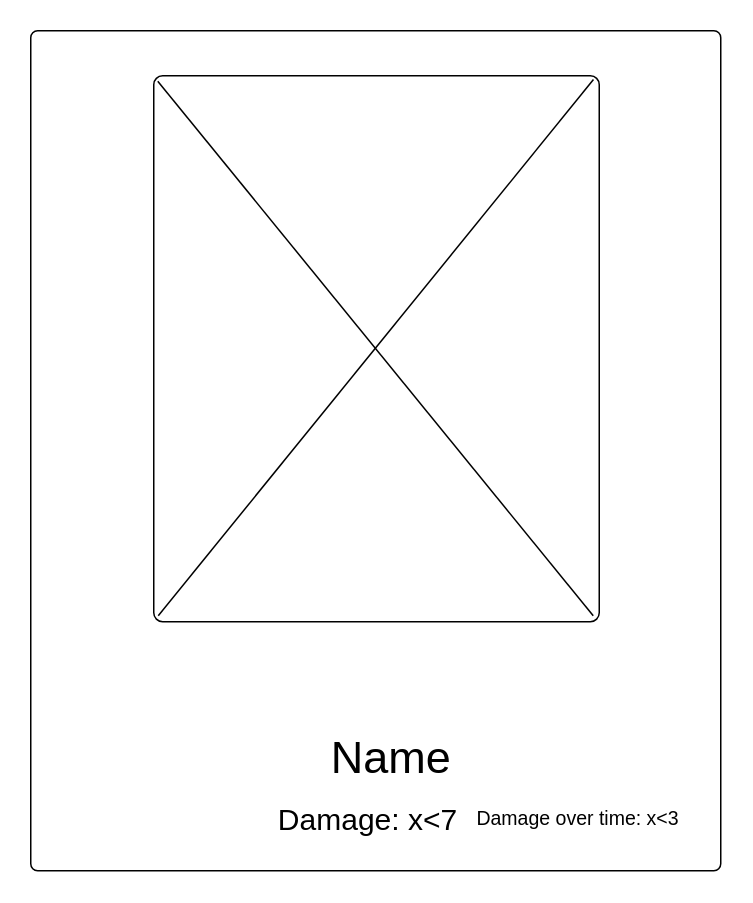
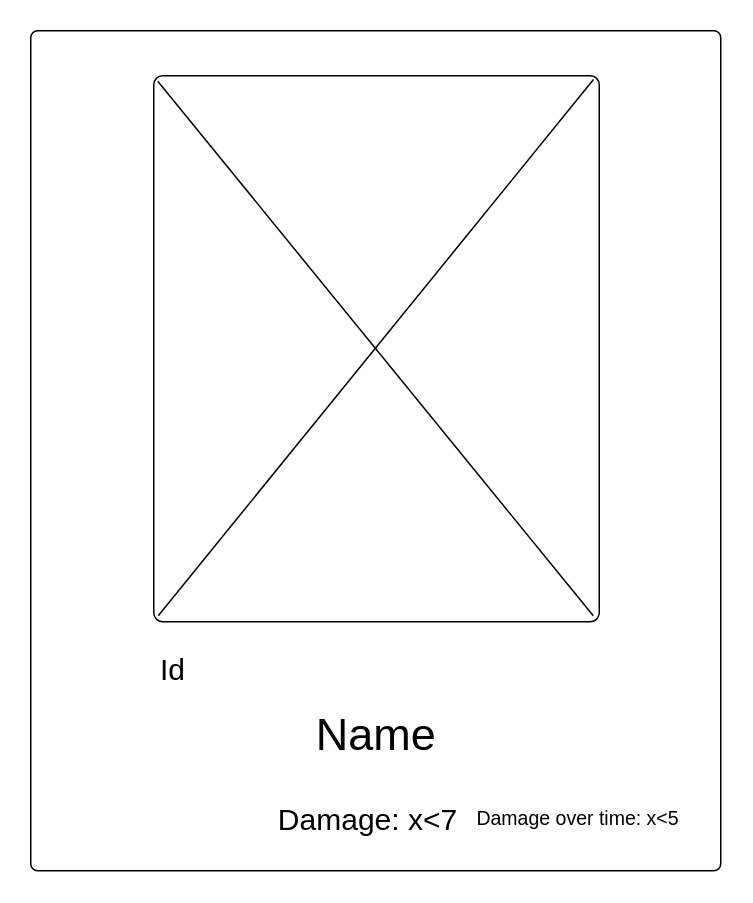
node "Id": added
node "Name": moved (391, 757) -> (376, 734)
node "Damage over time: x<3": label "Damage over time: x<3" -> "Damage over time: x<5"
